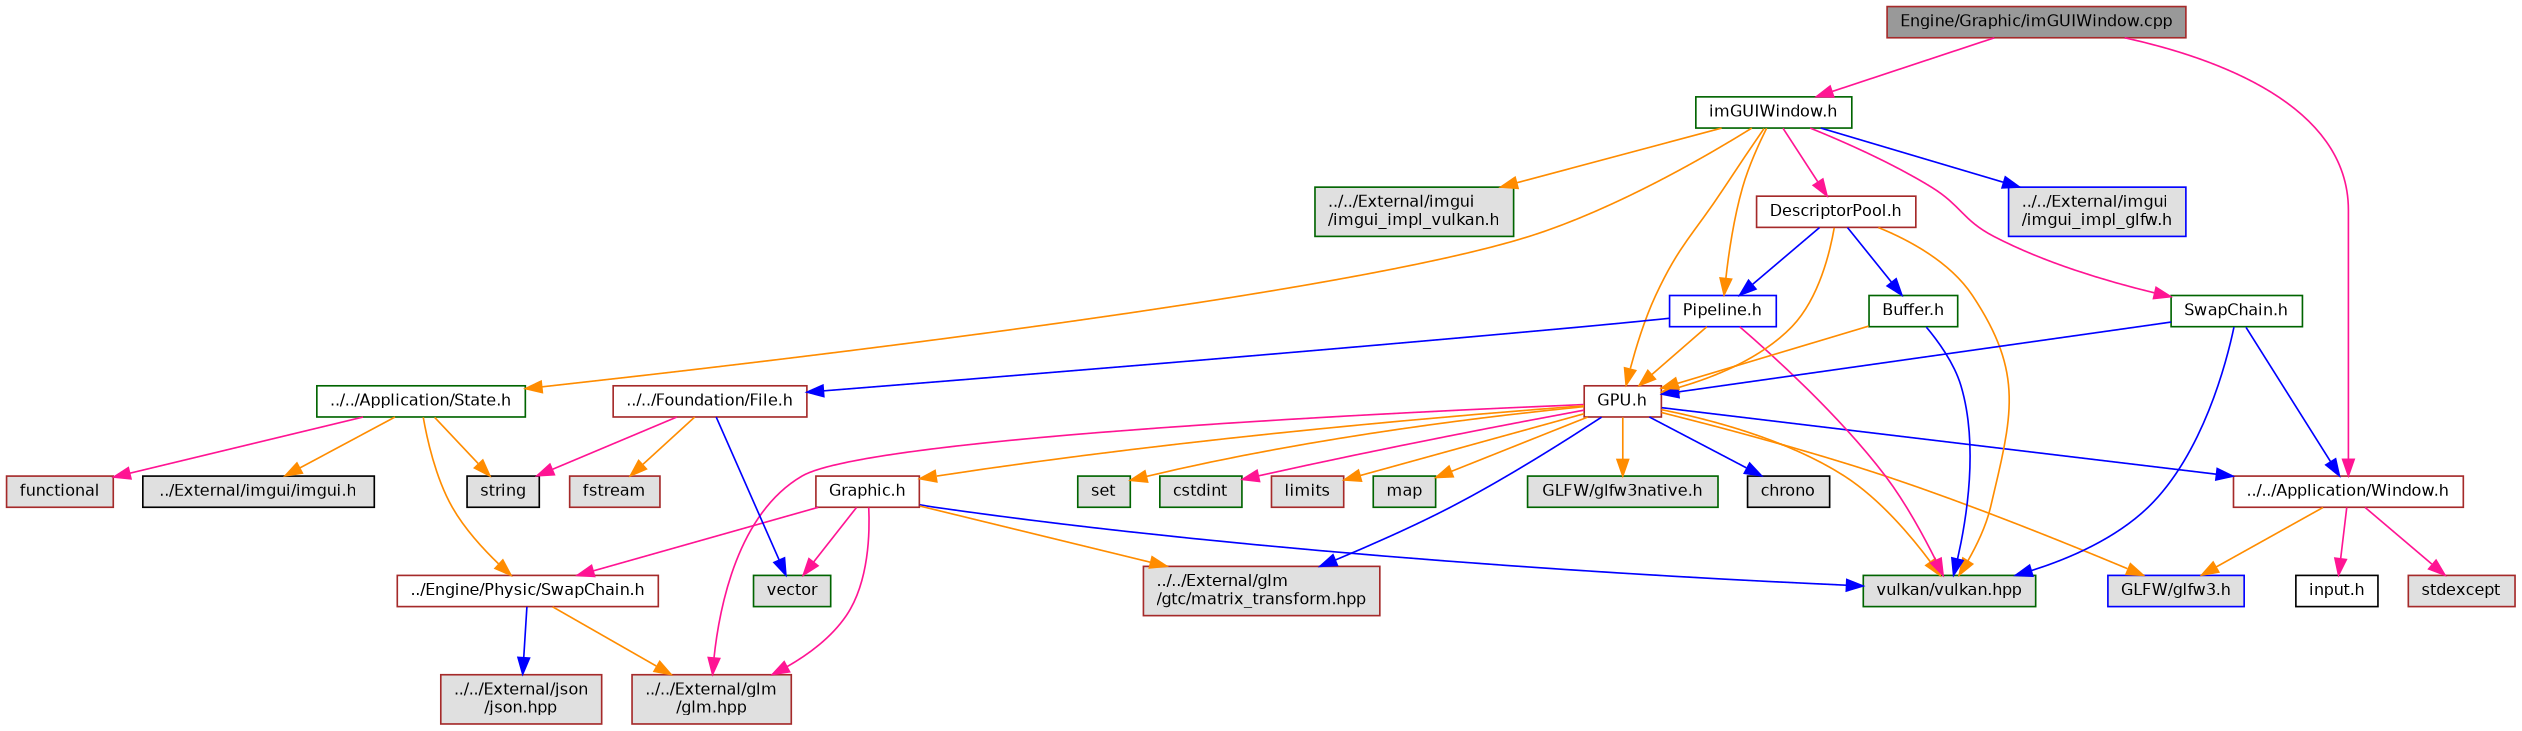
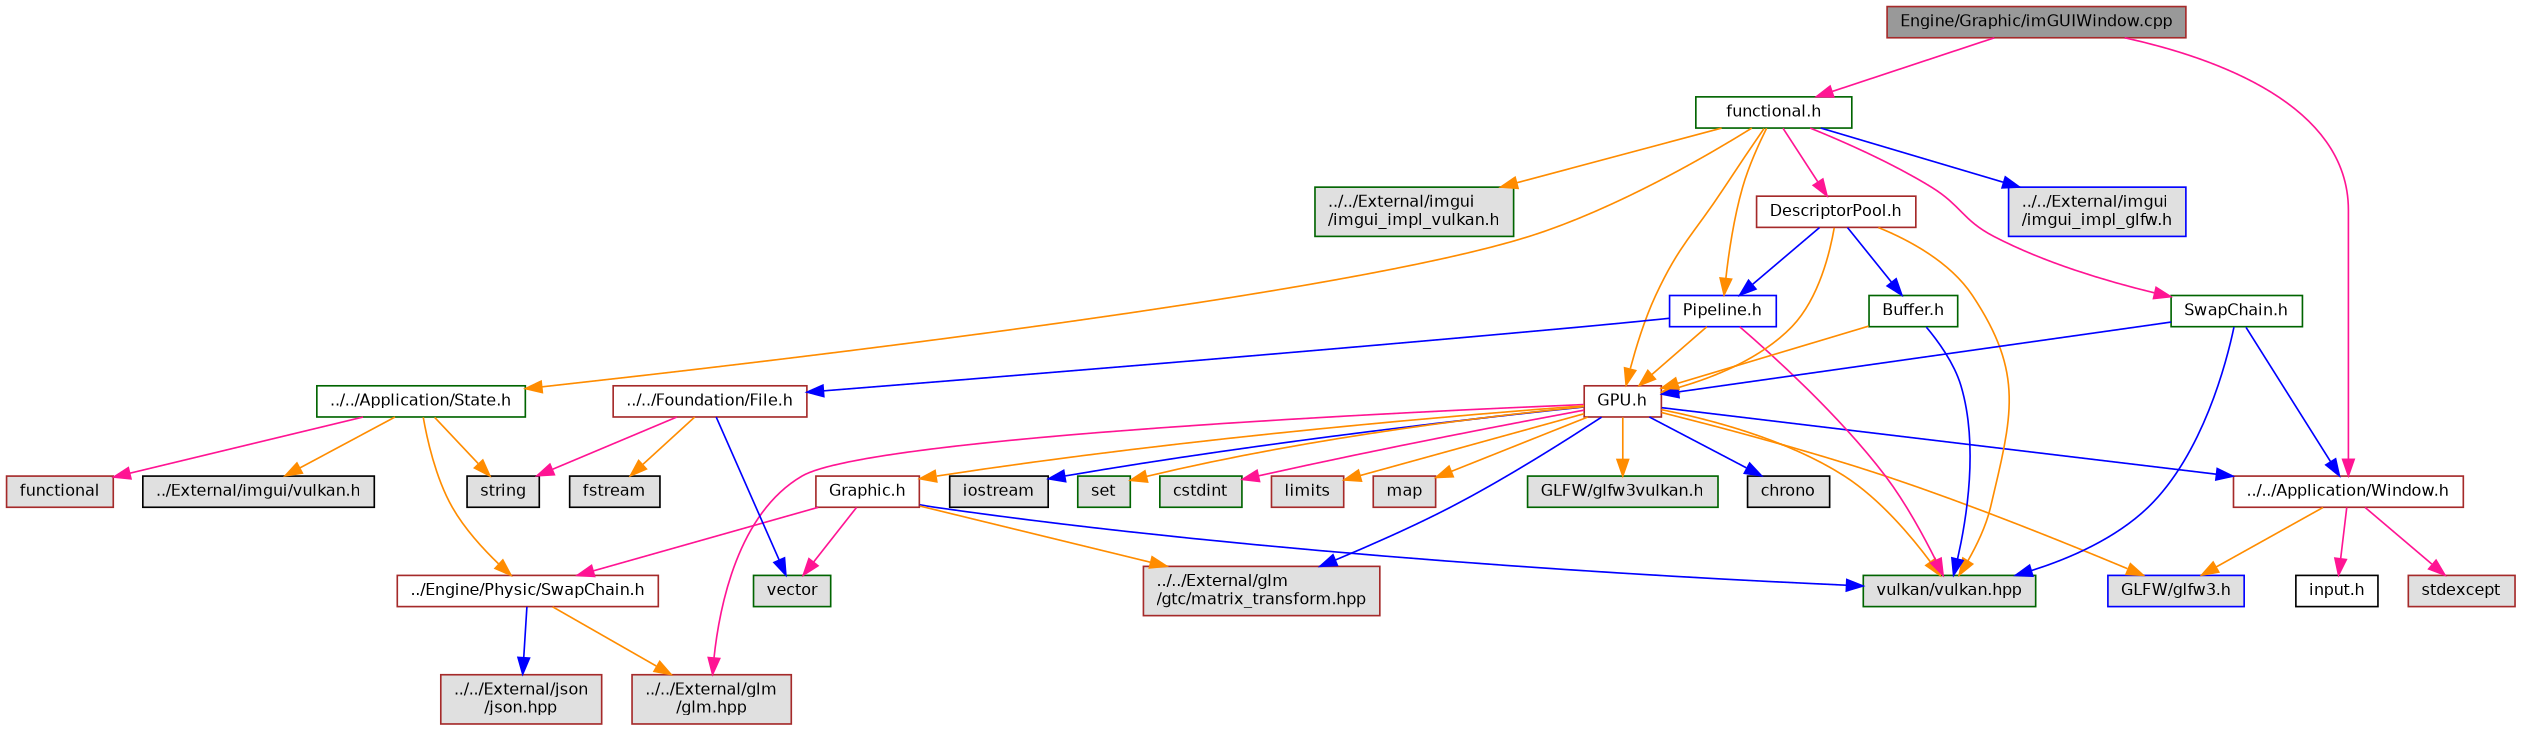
node "imGUIWindow.h": label "imGUIWindow.h" -> "functional.h"
node "../External/imgui/imgui.h": label "../External/imgui/imgui.h" -> "../External/imgui/vulkan.h"
node "fstream": color brown -> black
node "iostream": added
node "map": color darkgreen -> brown
node "GLFW/glfw3native.h": label "GLFW/glfw3native.h" -> "GLFW/glfw3vulkan.h"
edge "Graphic.h" -> "../../External/glm /glm.hpp": removed
